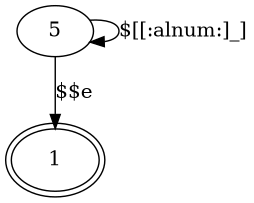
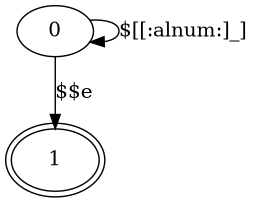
node "5": label "5" -> "0"
